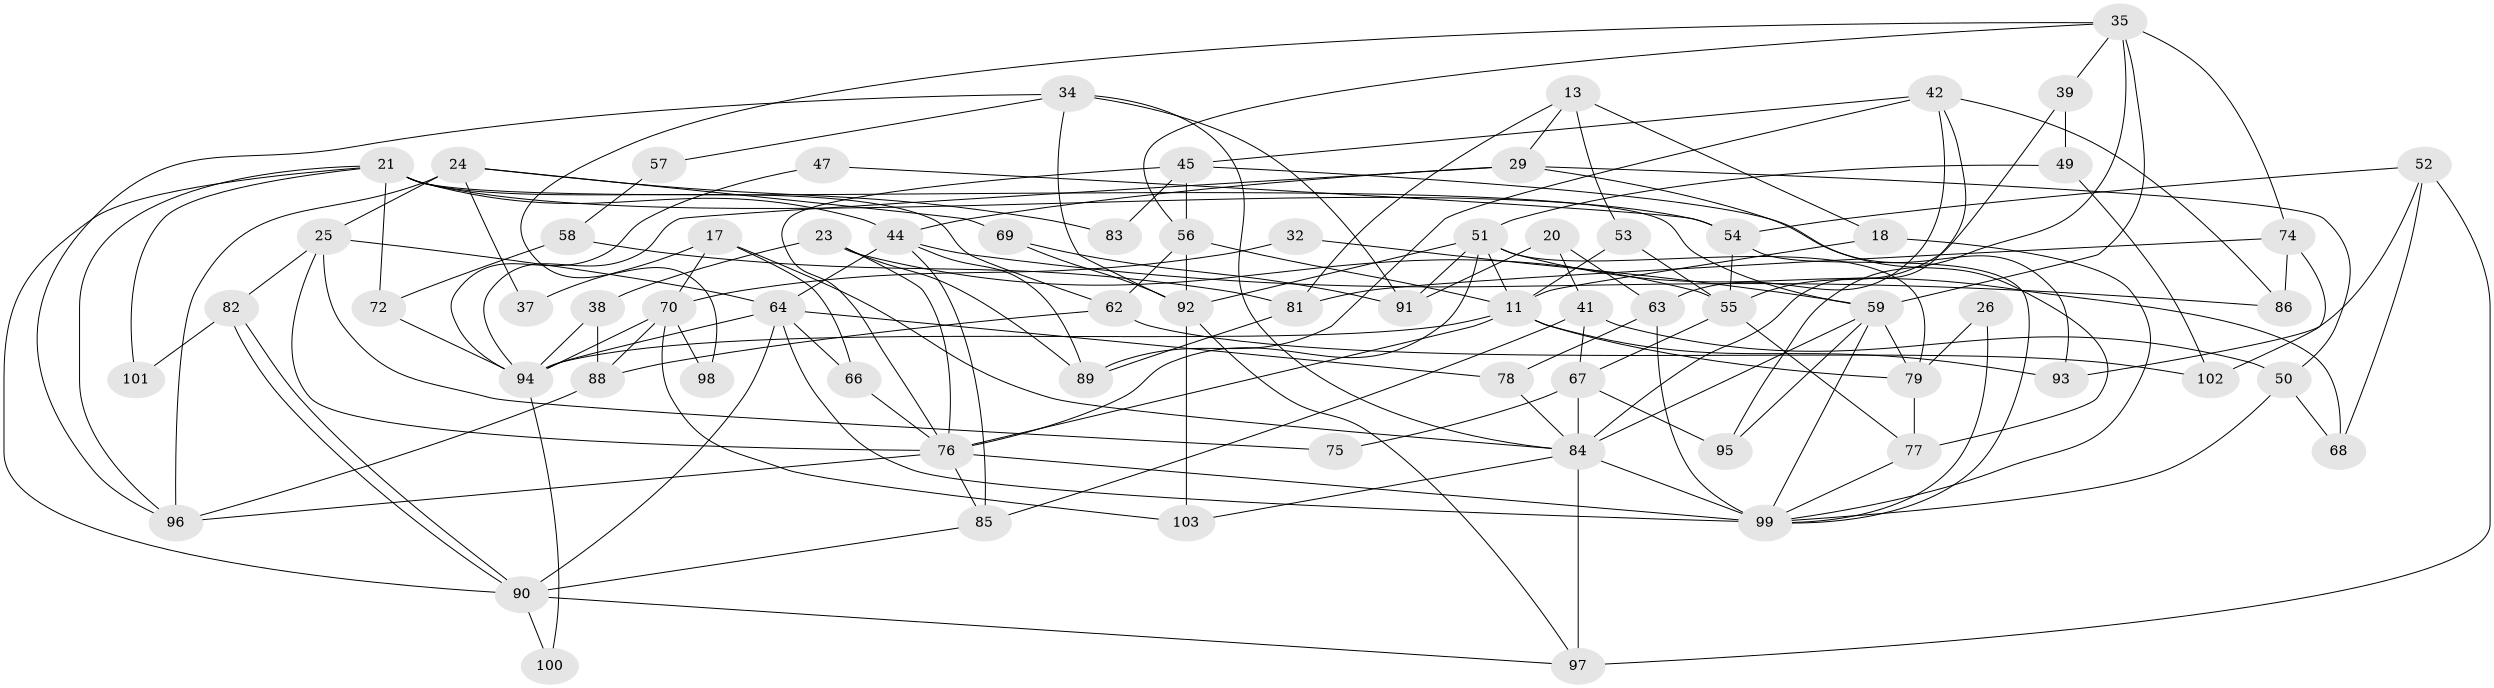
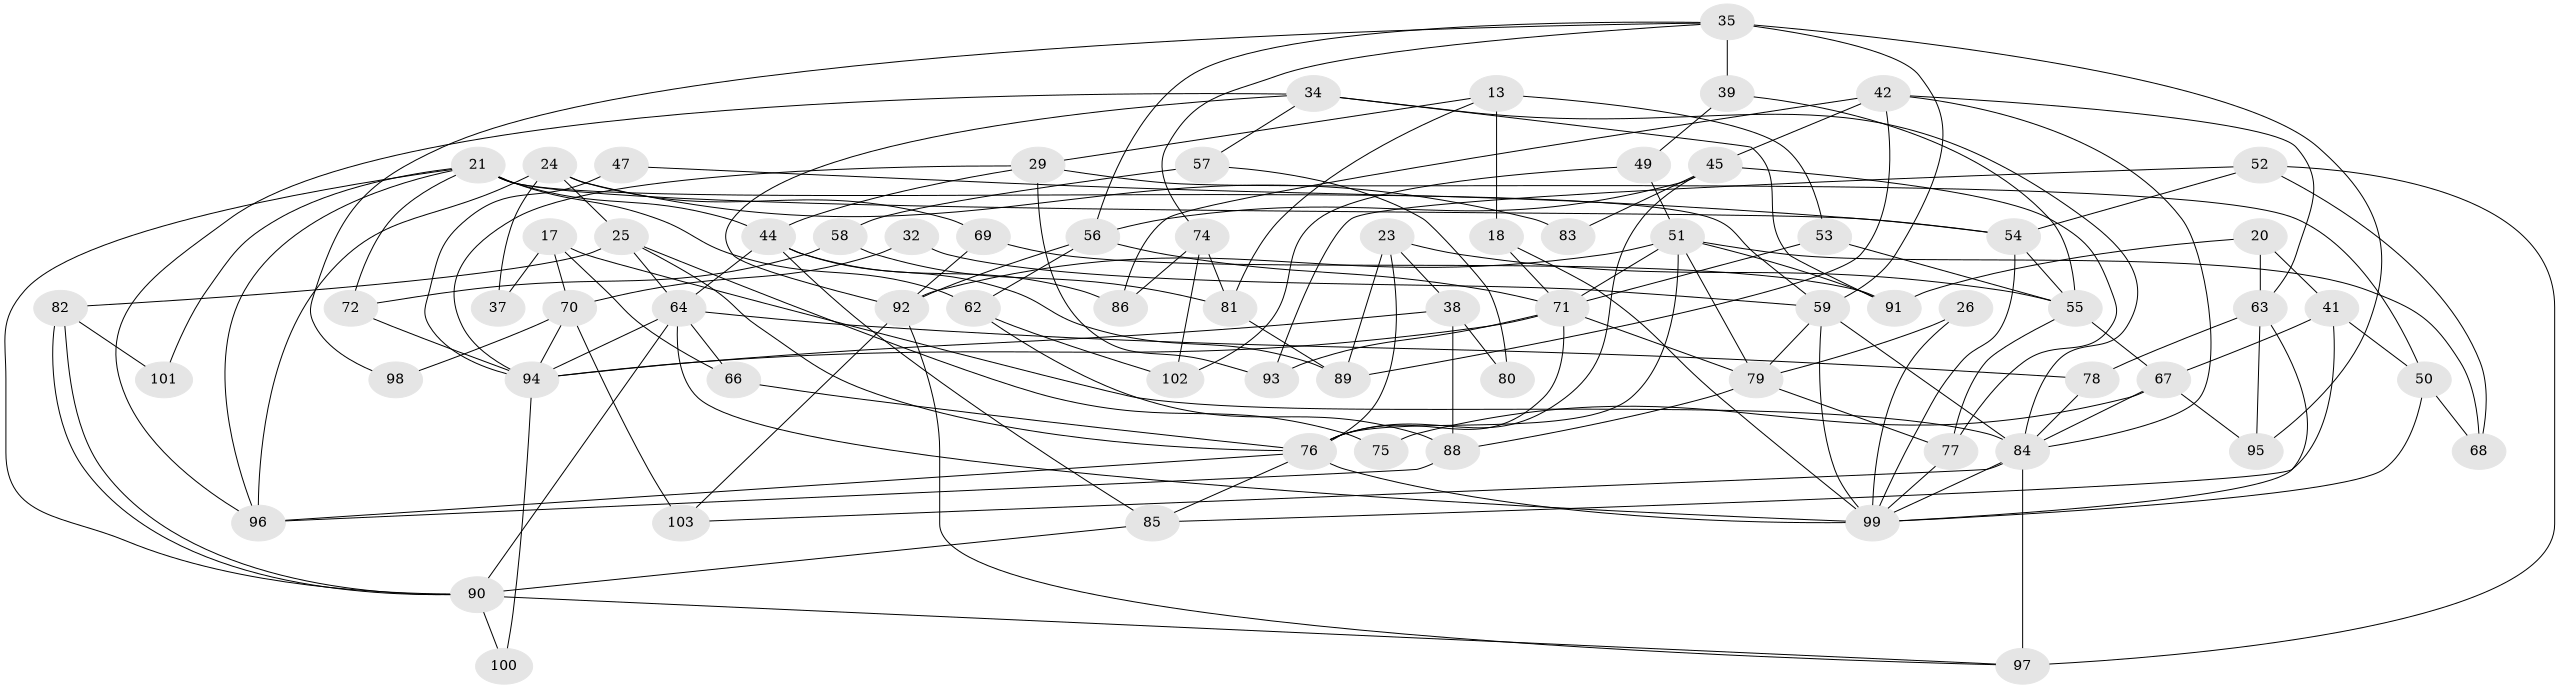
node "11": label "11" -> "71"
edge "70" -- "88": now "79" -- "88"
node "80": added
edge "59" -- "95": now "63" -- "95"
